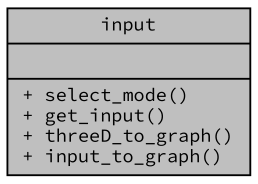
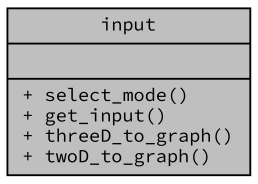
node "input": text "+ input_to_graph()" -> "+ twoD_to_graph()"
